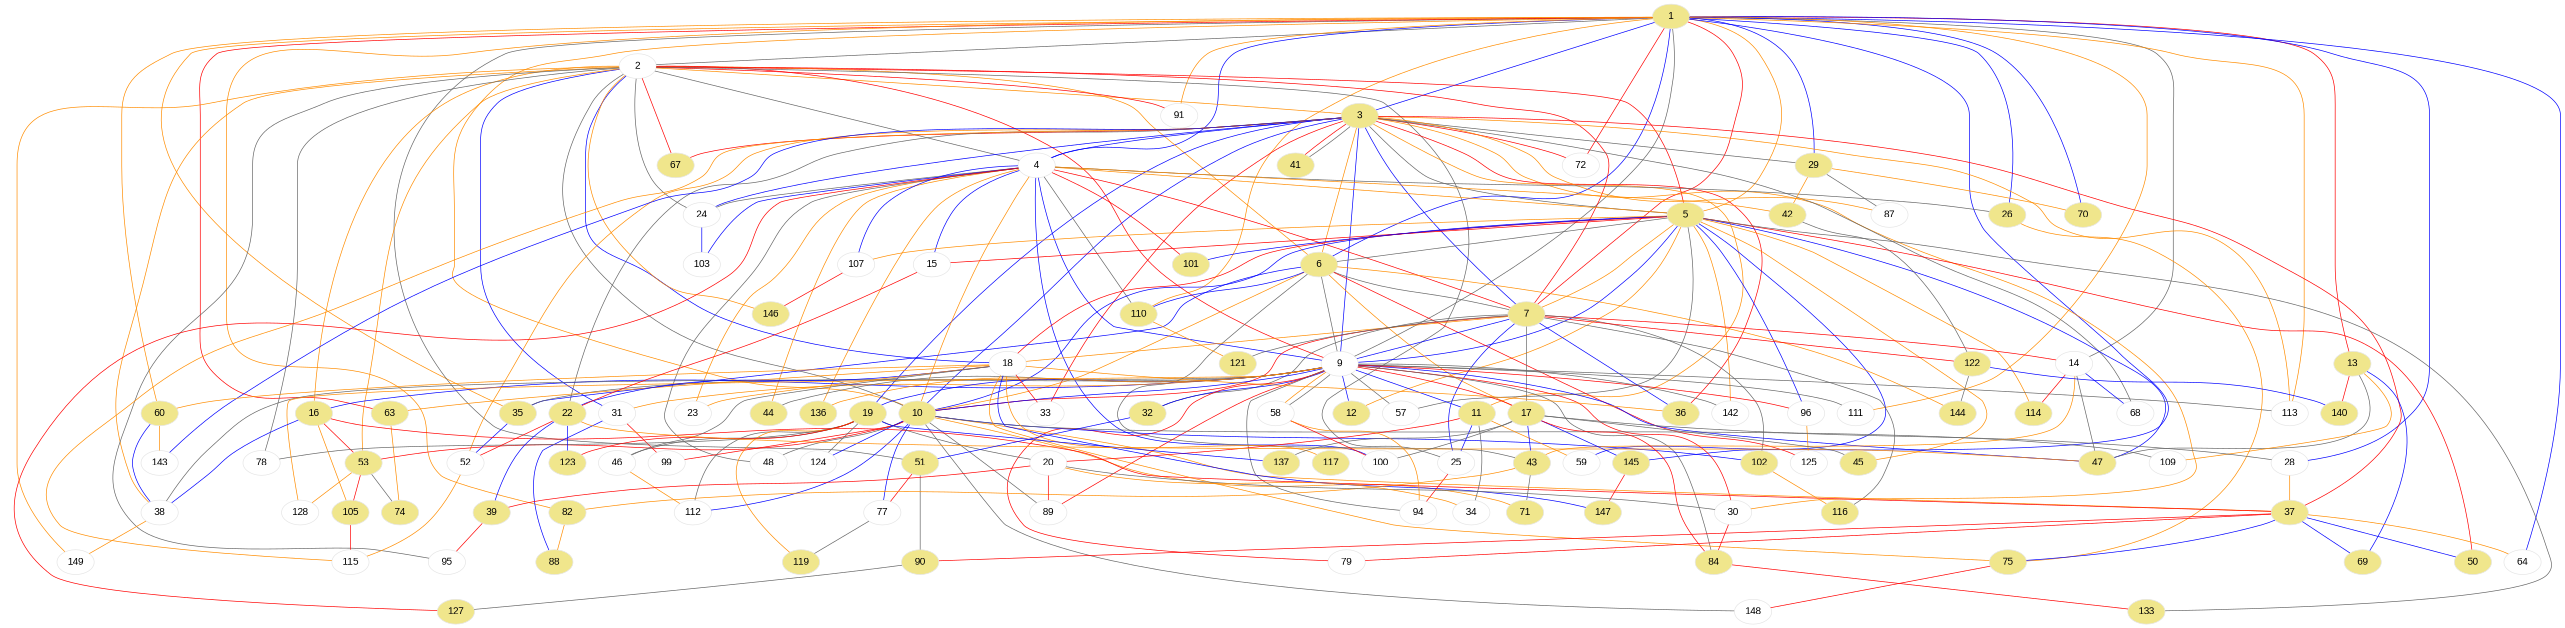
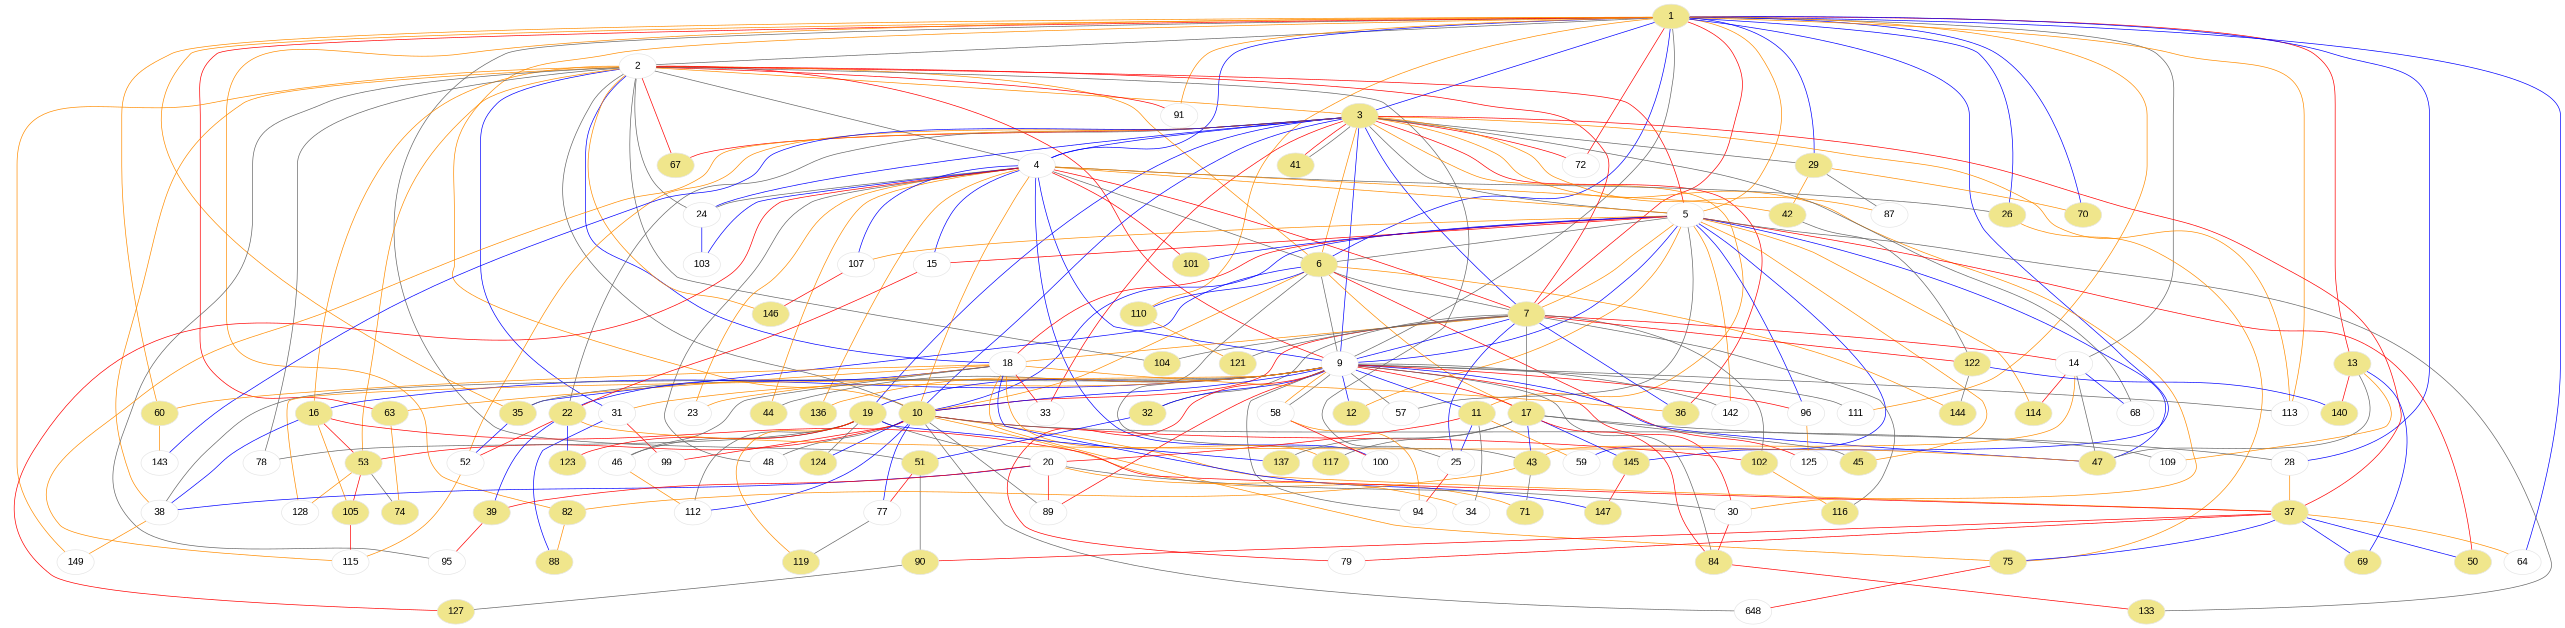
node "5": fillcolor khaki -> white
edge "4" -- "110": now "4" -- "6"
node "104": added
edge "10" -- "102": color blue -> red
edge "17" -- "100": now "17" -- "117"
edge "60" -- "38": now "20" -- "38"
node "124": fillcolor white -> khaki
node "148": label "148" -> "648"
